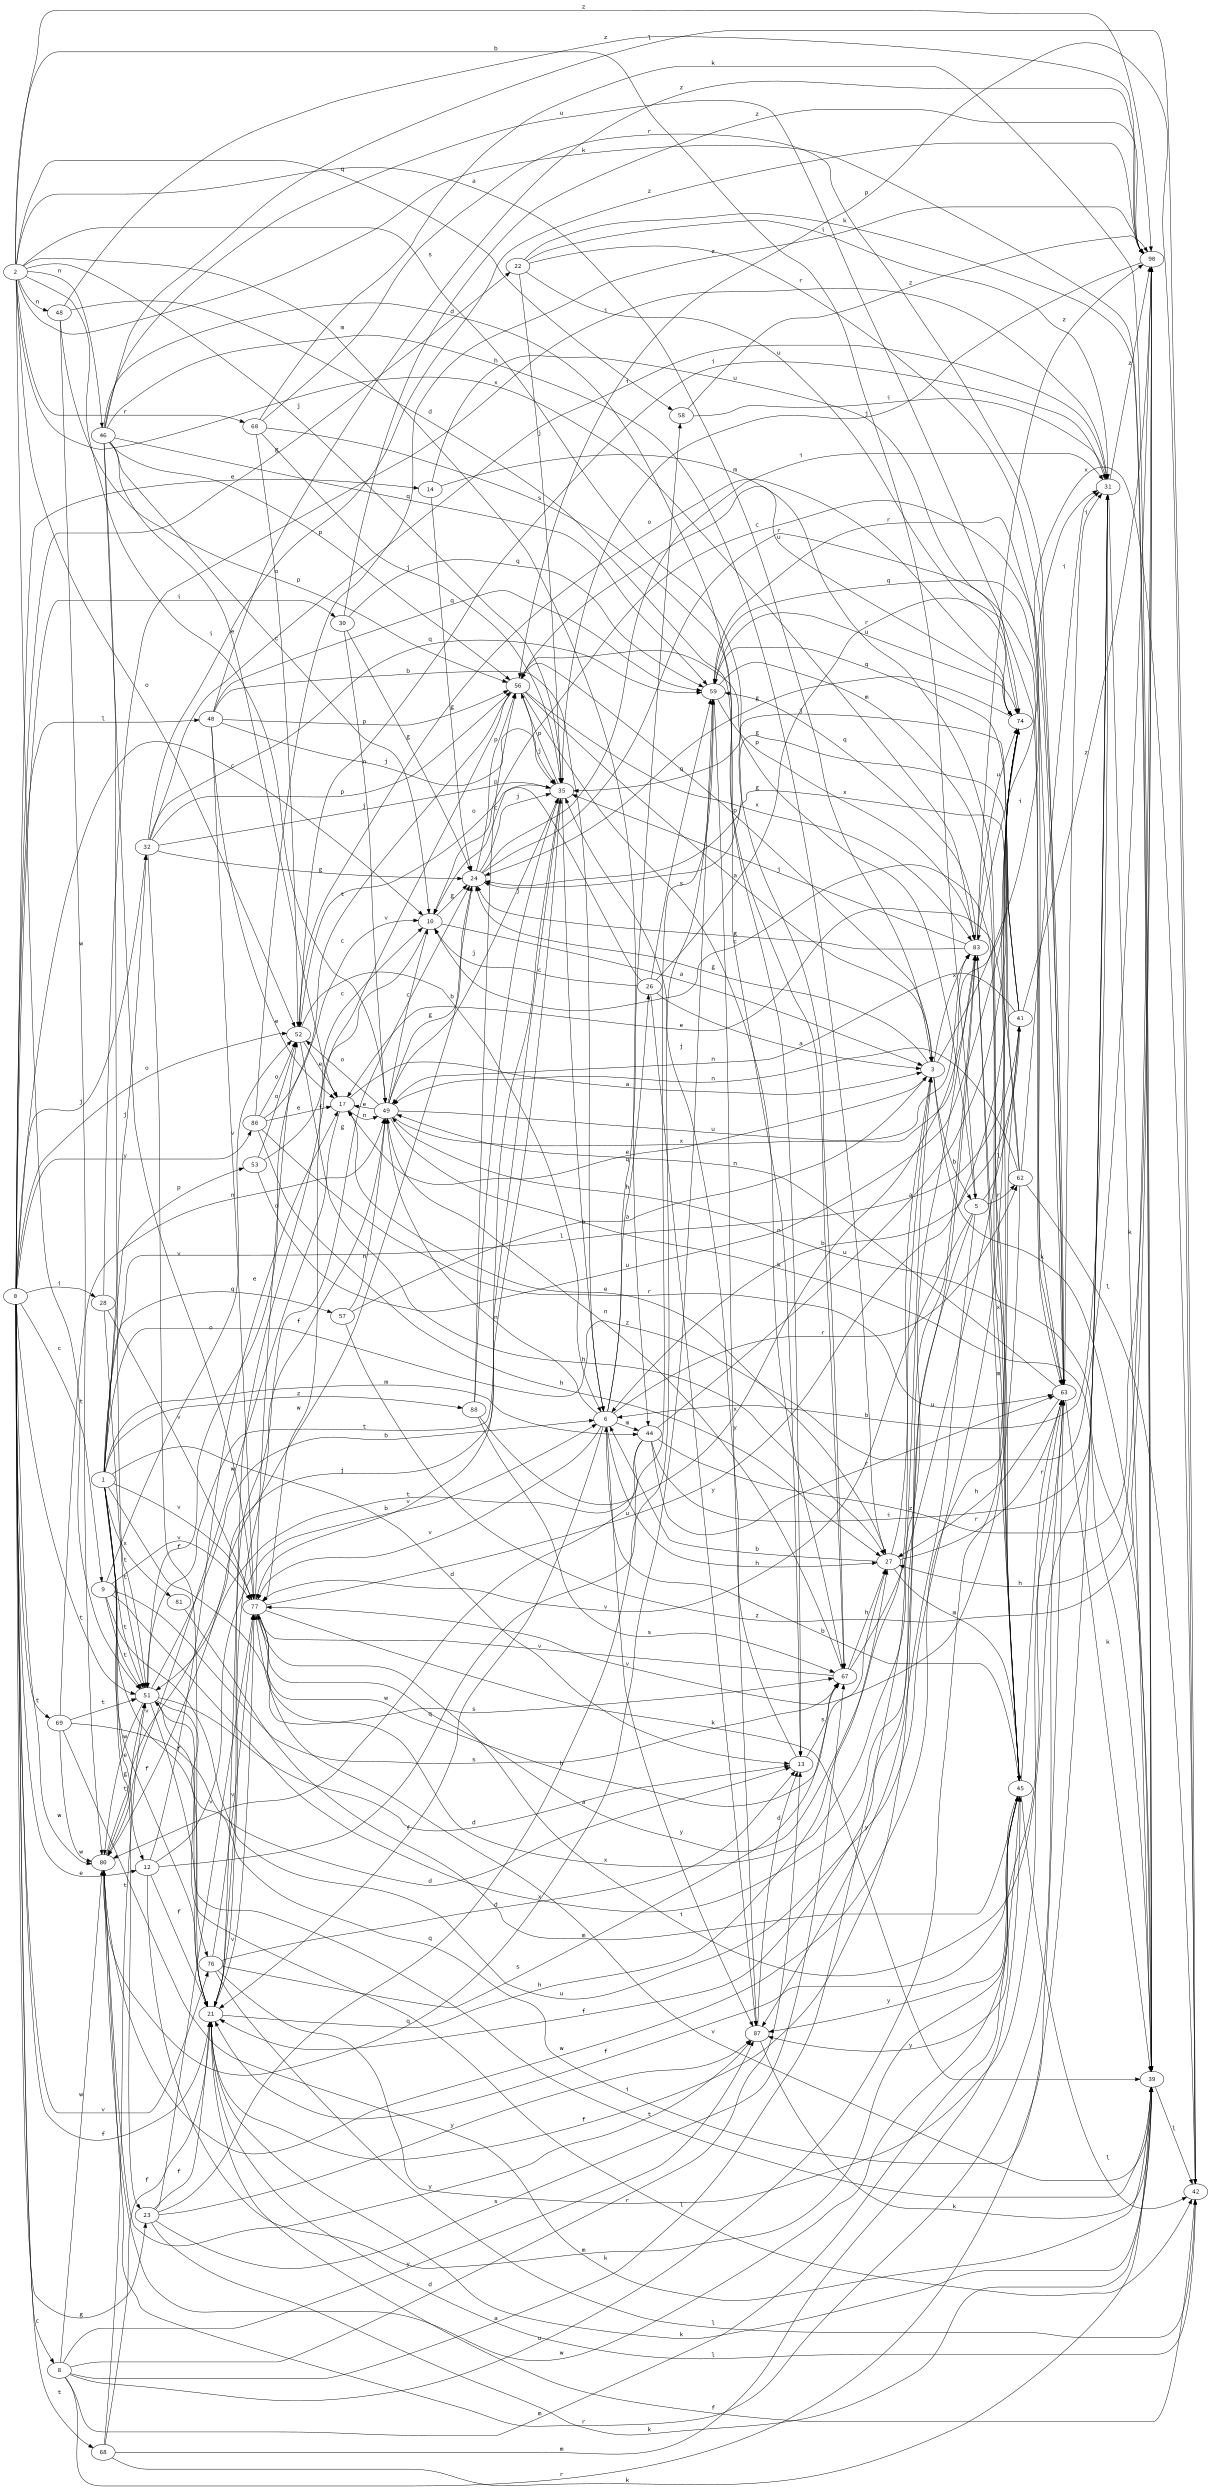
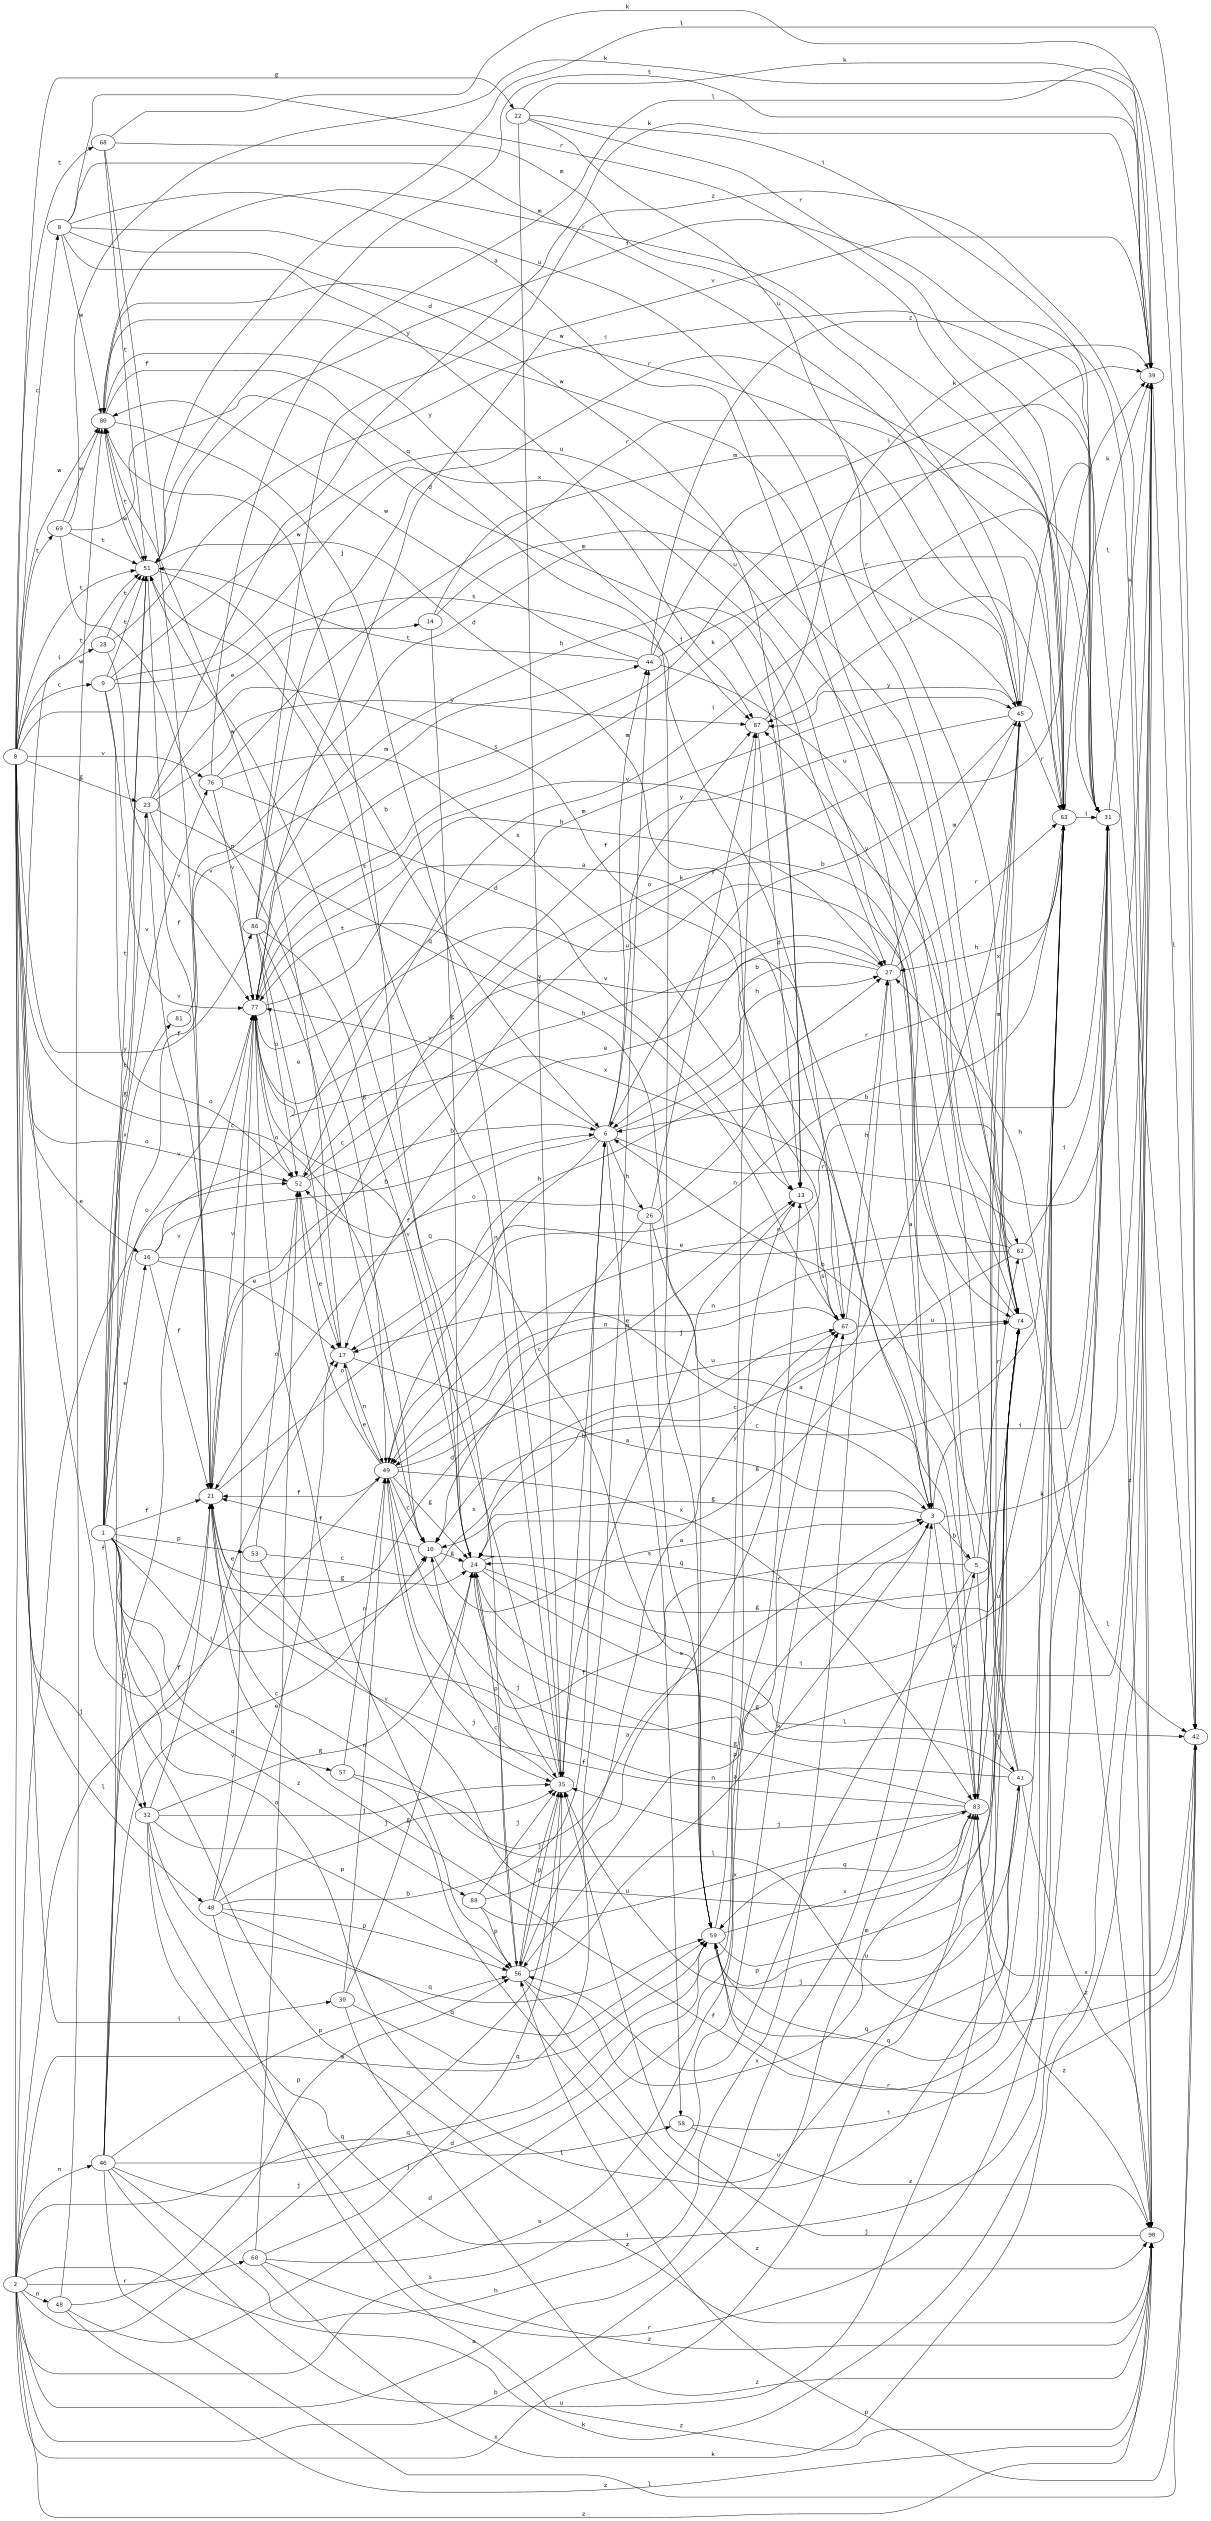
edge "86" -> "24": added, label "g"
edge "24" -> "42": added, label "l"
node "12": label "12" -> "16"
